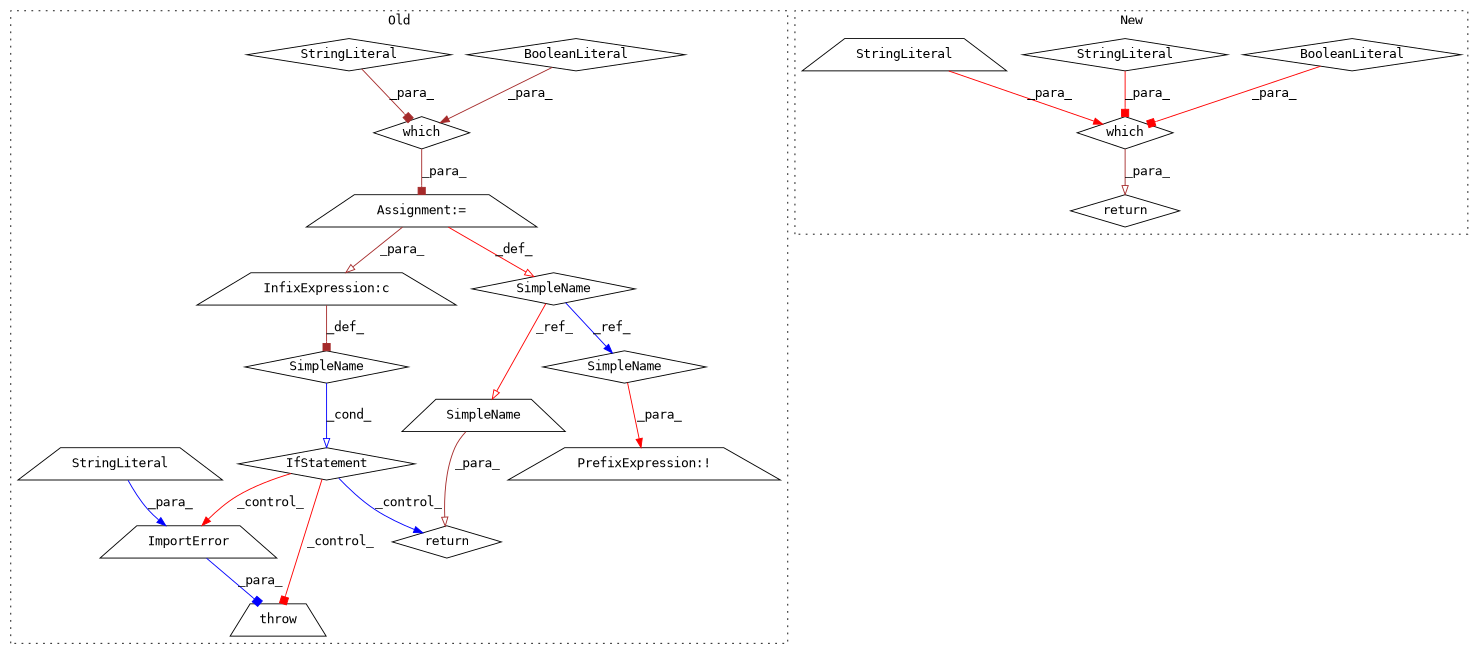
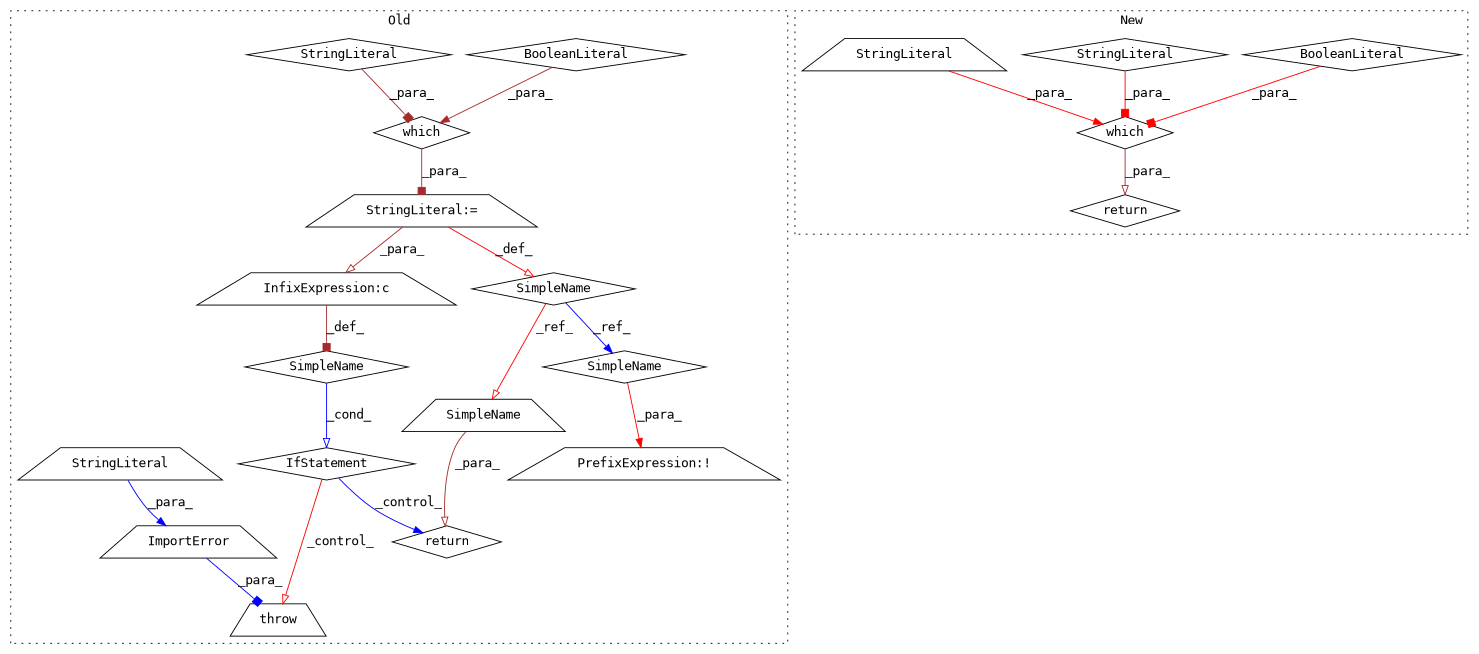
node "Assignment:=": label "Assignment:=" -> "StringLiteral:="
edge "IfStatement" -> "ImportError": removed, label "_control_"
edge "IfStatement" -> "throw": arrowhead box -> onormal
